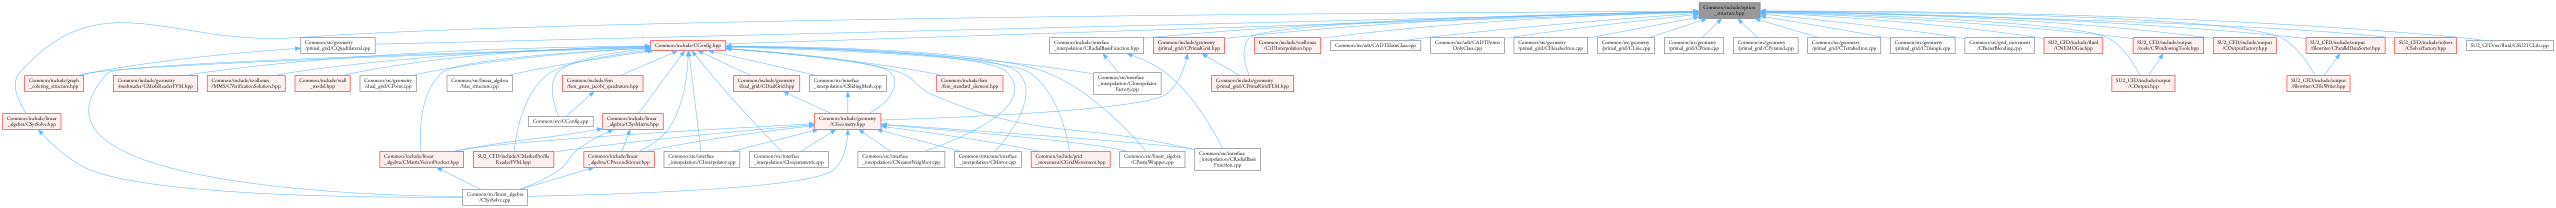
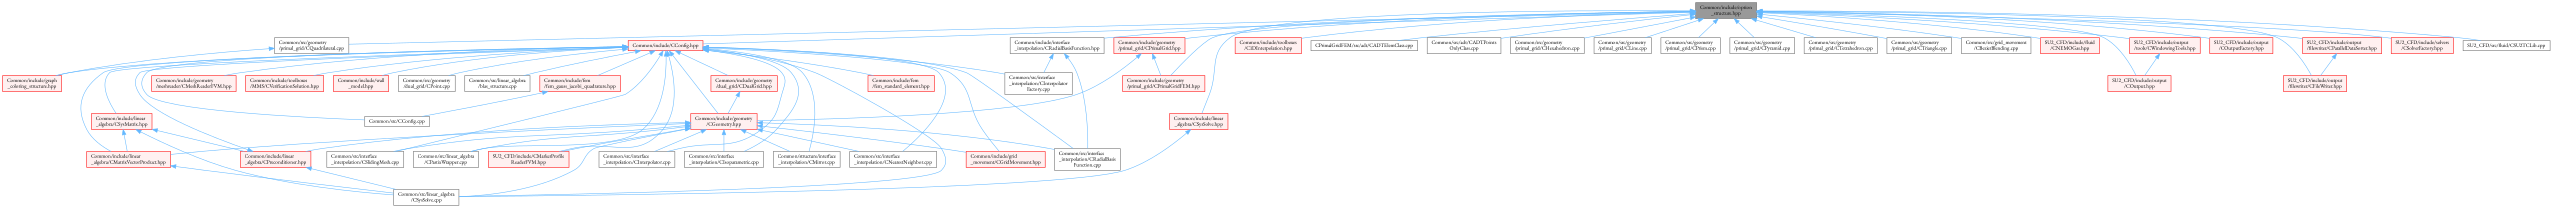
node "Common/src/adt/CADTElemClass.cpp": label "Common/src/adt/CADTElemClass.cpp" -> "CPrimalGridFEM/src/adt/CADTElemClass.cpp"
edge "Common/include/geometry /CGeometry.hpp" -> "Common/src/interface _interpolation/CSlidingMesh.cpp": reversed
edge "Common/include/linear _algebra/CPreconditioner.hpp" -> "Common/include/CConfig.hpp": reversed
